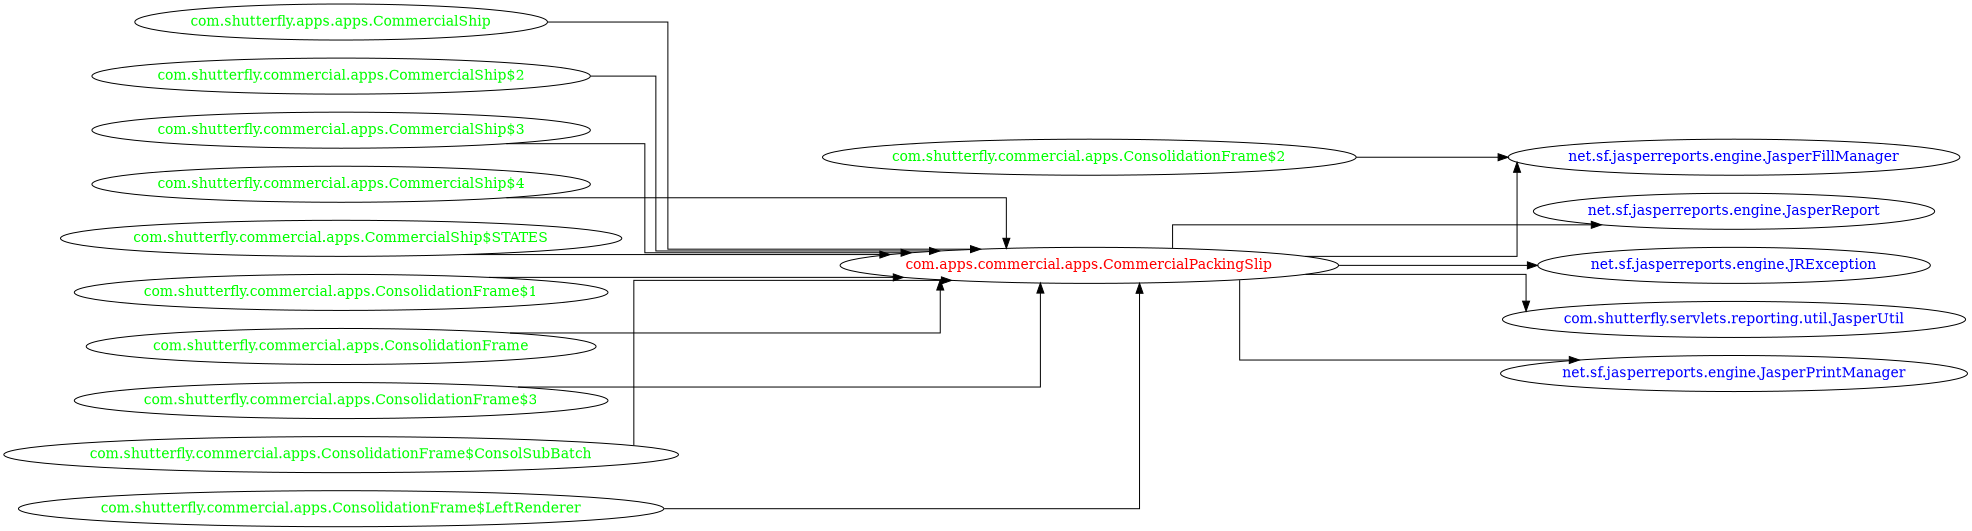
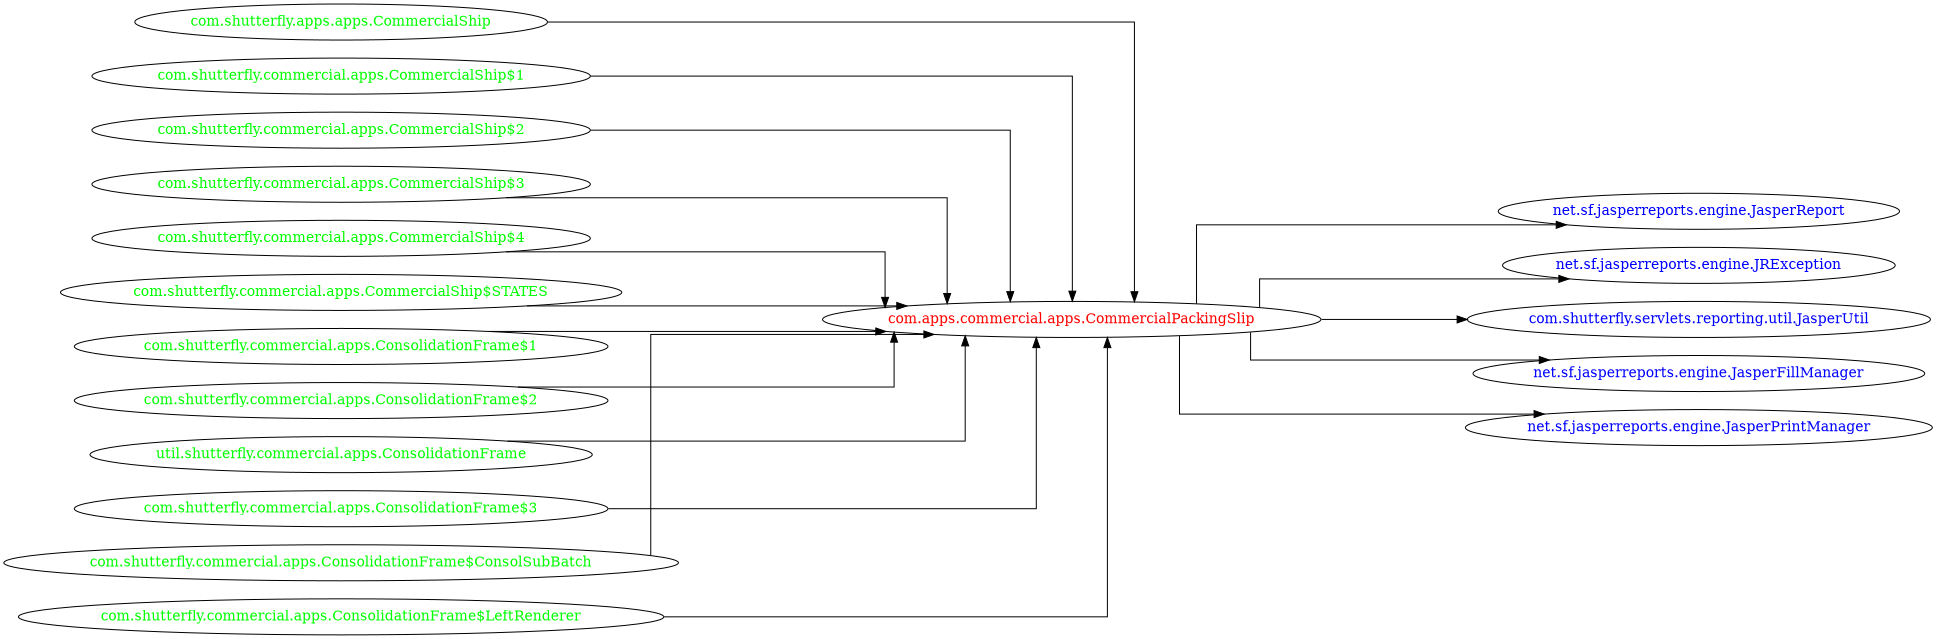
node "com.shutterfly.commercial.apps.CommercialShip$1": added
edge "com.shutterfly.commercial.apps.ConsolidationFrame$2" -> "net.sf.jasperreports.engine.JasperFillManager": now "com.shutterfly.commercial.apps.ConsolidationFrame$2" -> "com.apps.commercial.apps.CommercialPackingSlip"
node "com.shutterfly.commercial.apps.ConsolidationFrame": label "com.shutterfly.commercial.apps.ConsolidationFrame" -> "util.shutterfly.commercial.apps.ConsolidationFrame"
